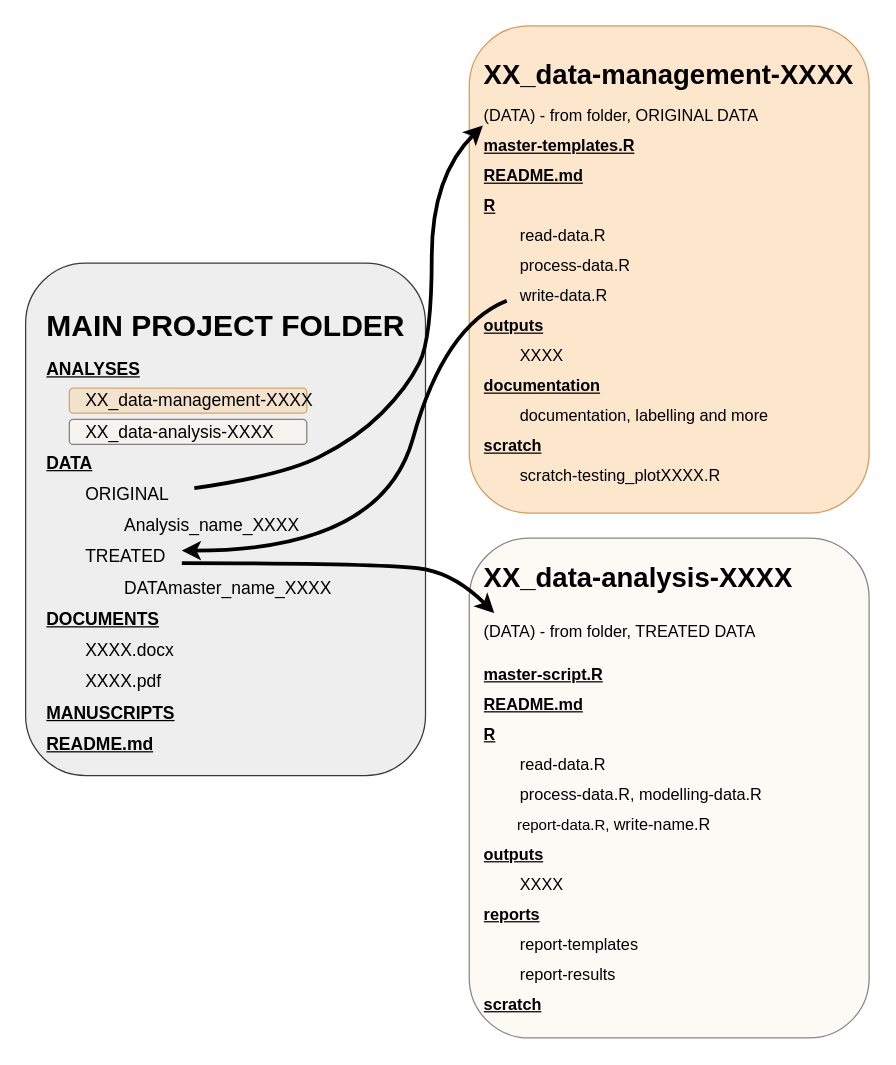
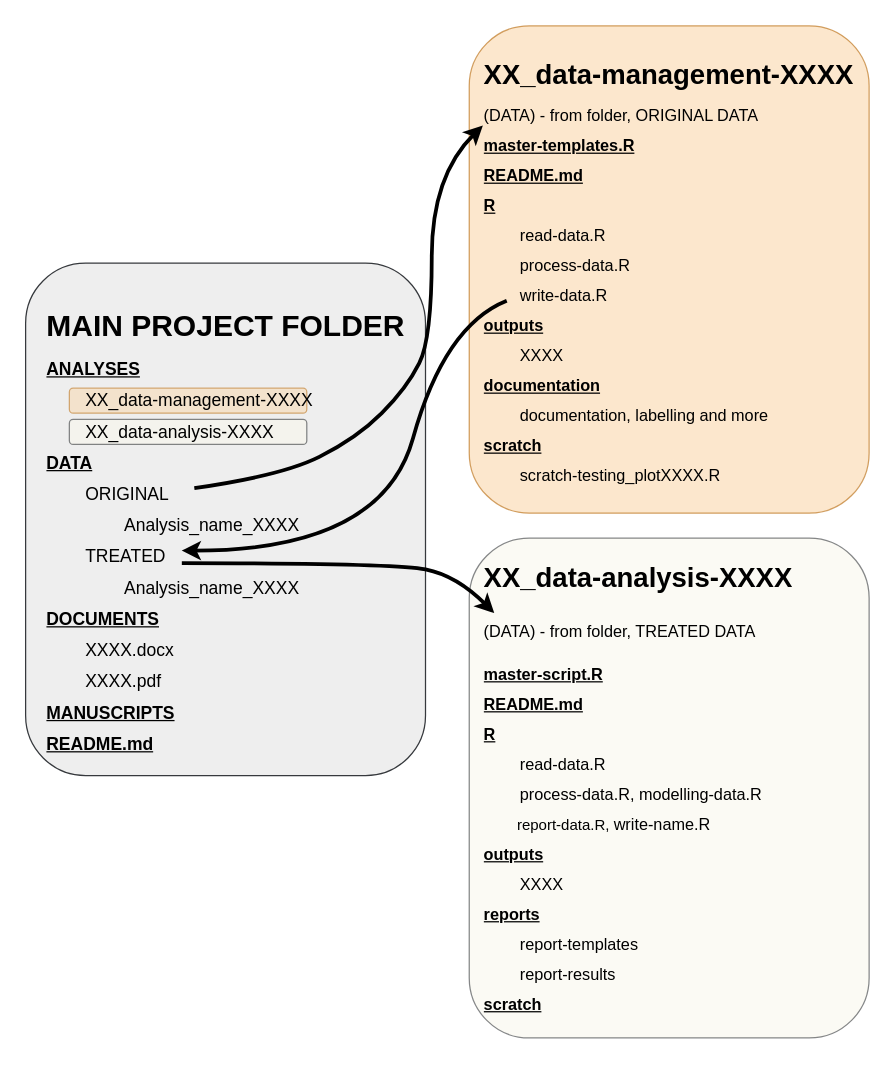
node "MAIN PROJECT FOLDERANALYSES XX_data-management-XXXX XX_data-analysis-XXXX DATA ORIGINAL Analysis_name_XXXX TREATED DATAmaster_name_XXXX DOCUMENTS XXXX.docx XXXX.pdf MANUSCRIPTS README.md": label "MAIN PROJECT FOLDERANALYSES XX_data-management-XXXX XX_data-analysis-XXXX DATA ORIGINAL Analysis_name_XXXX TREATED DATAmaster_name_XXXX DOCUMENTS XXXX.docx XXXX.pdf MANUSCRIPTS README.md" -> "MAIN PROJECT FOLDERANALYSES XX_data-management-XXXX XX_data-analysis-XXXX DATA ORIGINAL Analysis_name_XXXX TREATED Analysis_name_XXXX DOCUMENTS XXXX.docx XXXX.pdf MANUSCRIPTS README.md"
